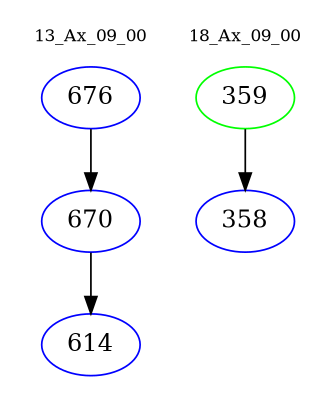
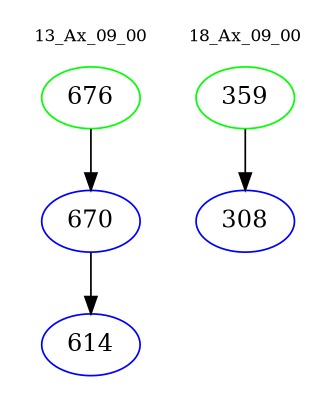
node "676": color blue -> green
node "358": label "358" -> "308"
